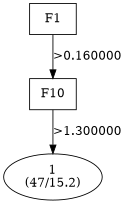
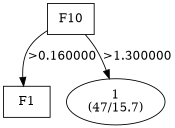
edge "F1" -> "F10": reversed
node "1 (47/15.2)": label "1 (47/15.2)" -> "1 (47/15.7)"
